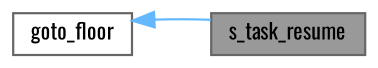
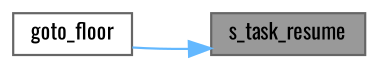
edge "s_task_resume" -> "goto_floor": reversed
